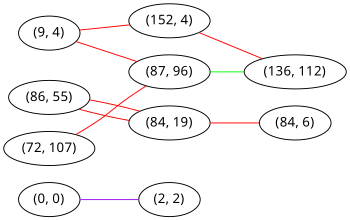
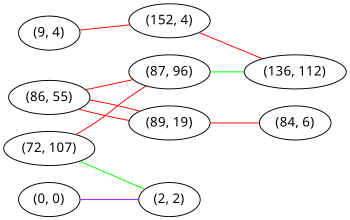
edge "(9, 4)" -- "(87, 96)": now "(86, 55)" -- "(87, 96)"
node "(84, 19)": label "(84, 19)" -> "(89, 19)"
edge "(72, 107)" -- "(2, 2)": added
